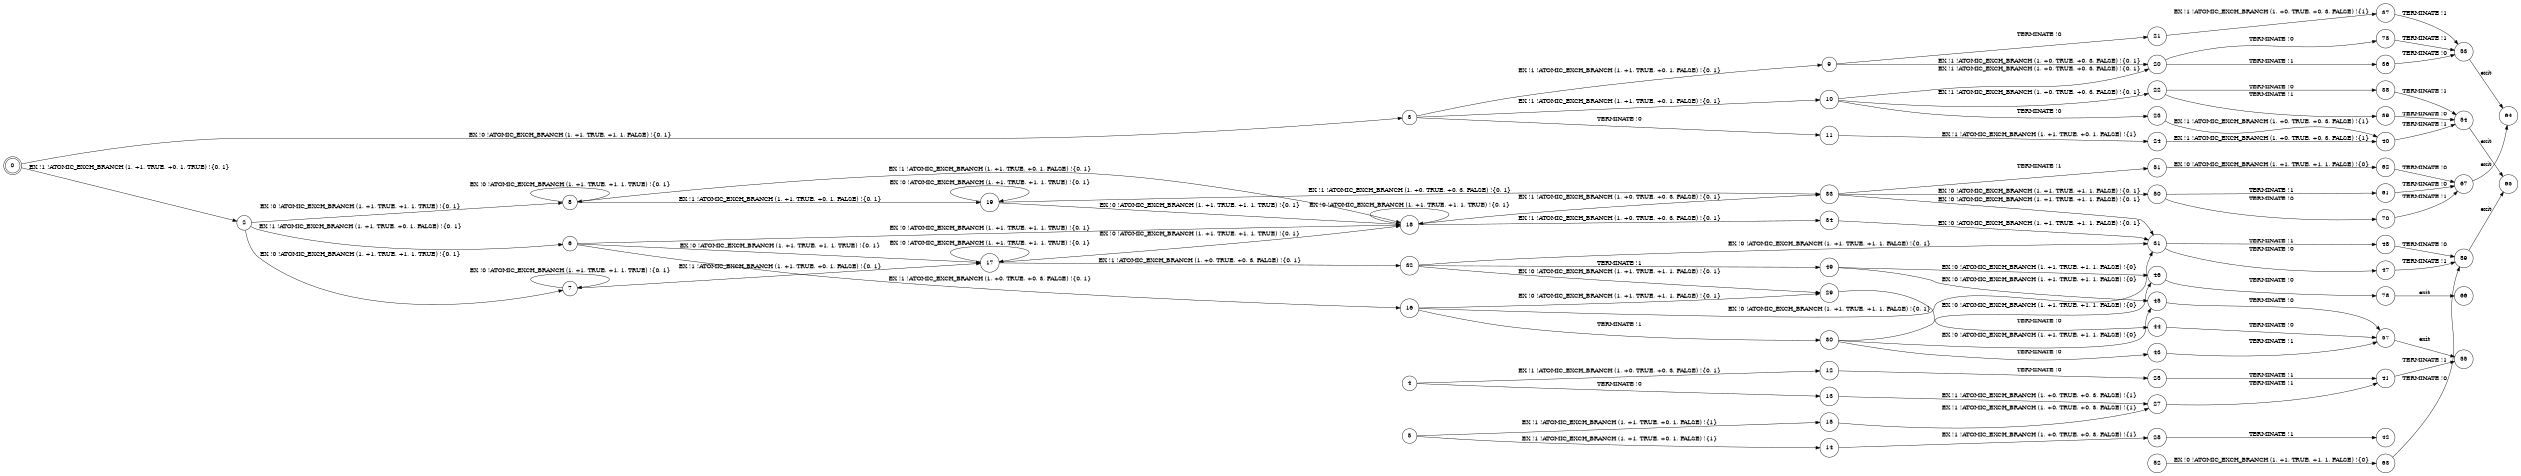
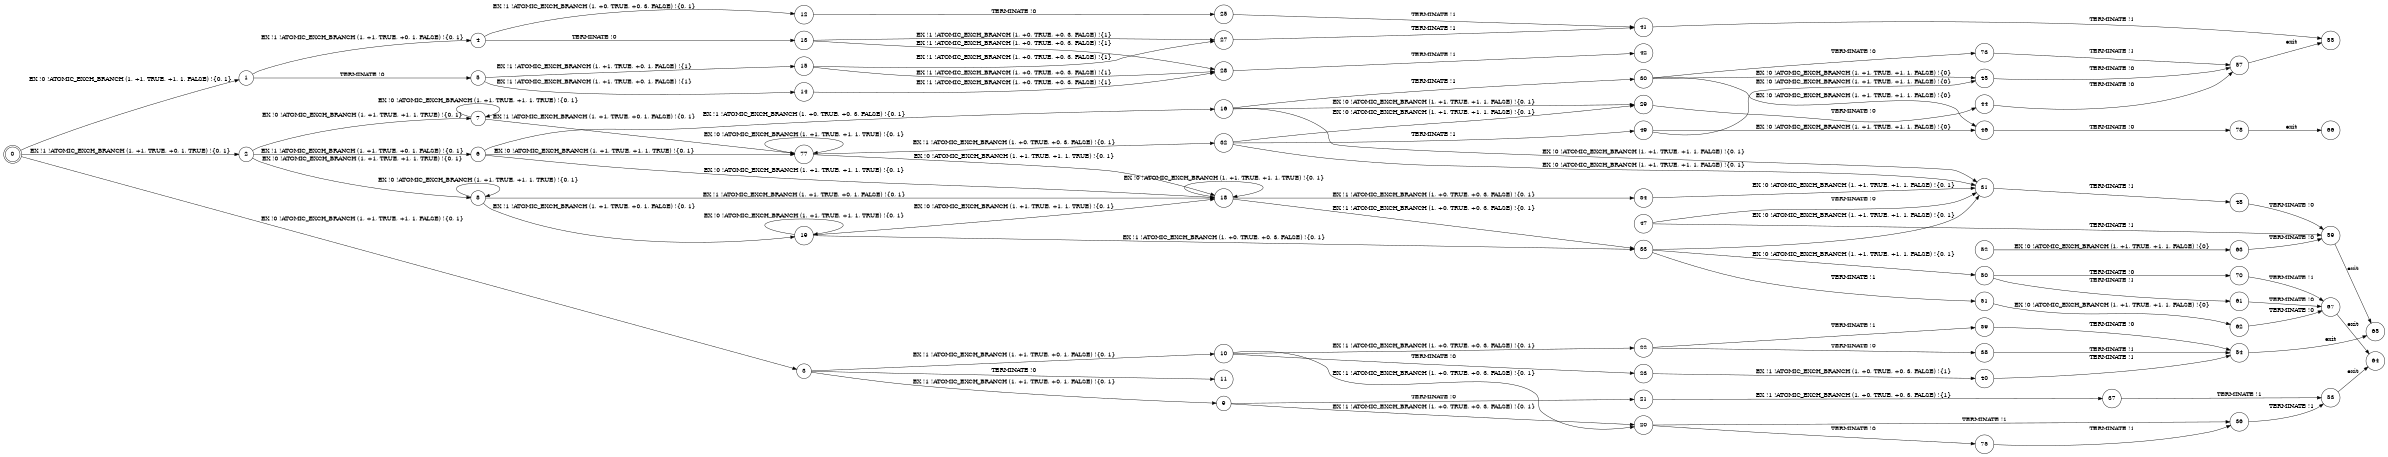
edge "75" -> "53": now "75" -> "36"
edge "13" -> "28": added, label "EX !1 !ATOMIC_EXCH_BRANCH (1, +0, TRUE, +0, 3, FALSE) !{1}"
edge "36" -> "53": label "TERMINATE !0" -> "TERMINATE !1"
node "1": added
edge "15" -> "28": added, label "EX !1 !ATOMIC_EXCH_BRANCH (1, +0, TRUE, +0, 3, FALSE) !{1}"
node "24": removed
node "17": label "17" -> "77"
edge "31" -> "47": reversed
node "43": label "43" -> "73"
